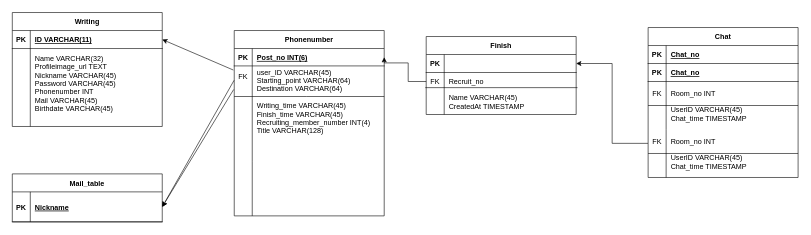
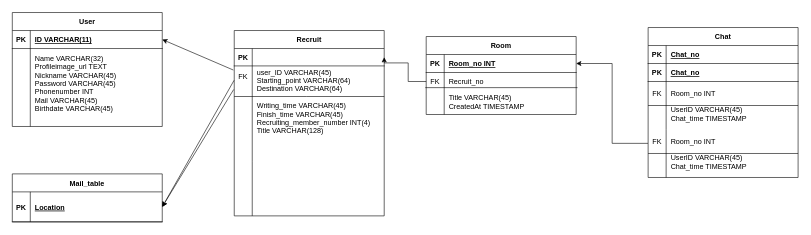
node "Writing": label "Writing" -> "User"
node "Phonenumber": label "Phonenumber" -> "Recruit"
node "Finish": label "Finish" -> "Room"
node "Post_no INT(6)": removed
node "Room_no INT": added
node "Recruit_no Name VARCHAR(45) CreatedAt TIMESTAMP": label "Recruit_no Name VARCHAR(45) CreatedAt TIMESTAMP" -> "Recruit_no Title VARCHAR(45) CreatedAt TIMESTAMP"
node "Nickname": label "Nickname" -> "Location"
